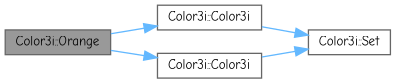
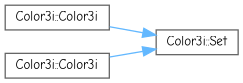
node "Color3i::Orange": removed
